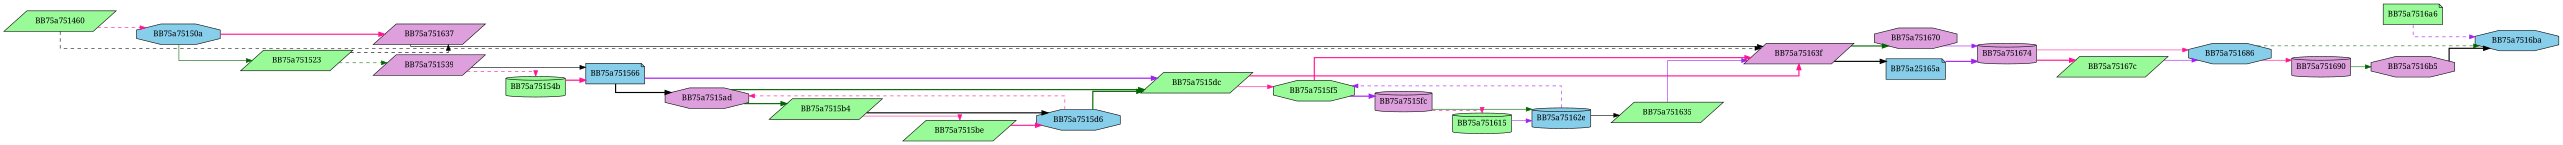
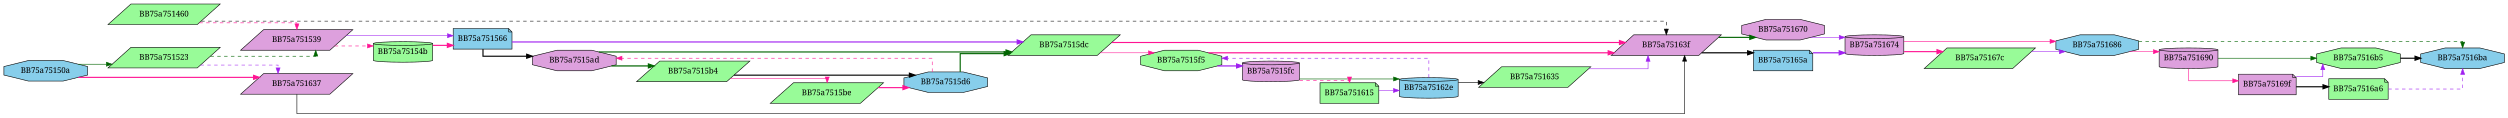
edge "BB75a751460" -> "BB75a75150a": now "BB75a751460" -> "BB75a751539"
edge "BB75a751523" -> "BB75a751637": color black -> purple
edge "BB75a751539" -> "BB75a751566": color black -> purple
node "BB75a7516b5": fillcolor plum -> palegreen
node "BB75a25165a": label "BB75a25165a" -> "BB75a75165a"
node "BB75a75169f": added
node "BB75a751615": shape cylinder -> note
